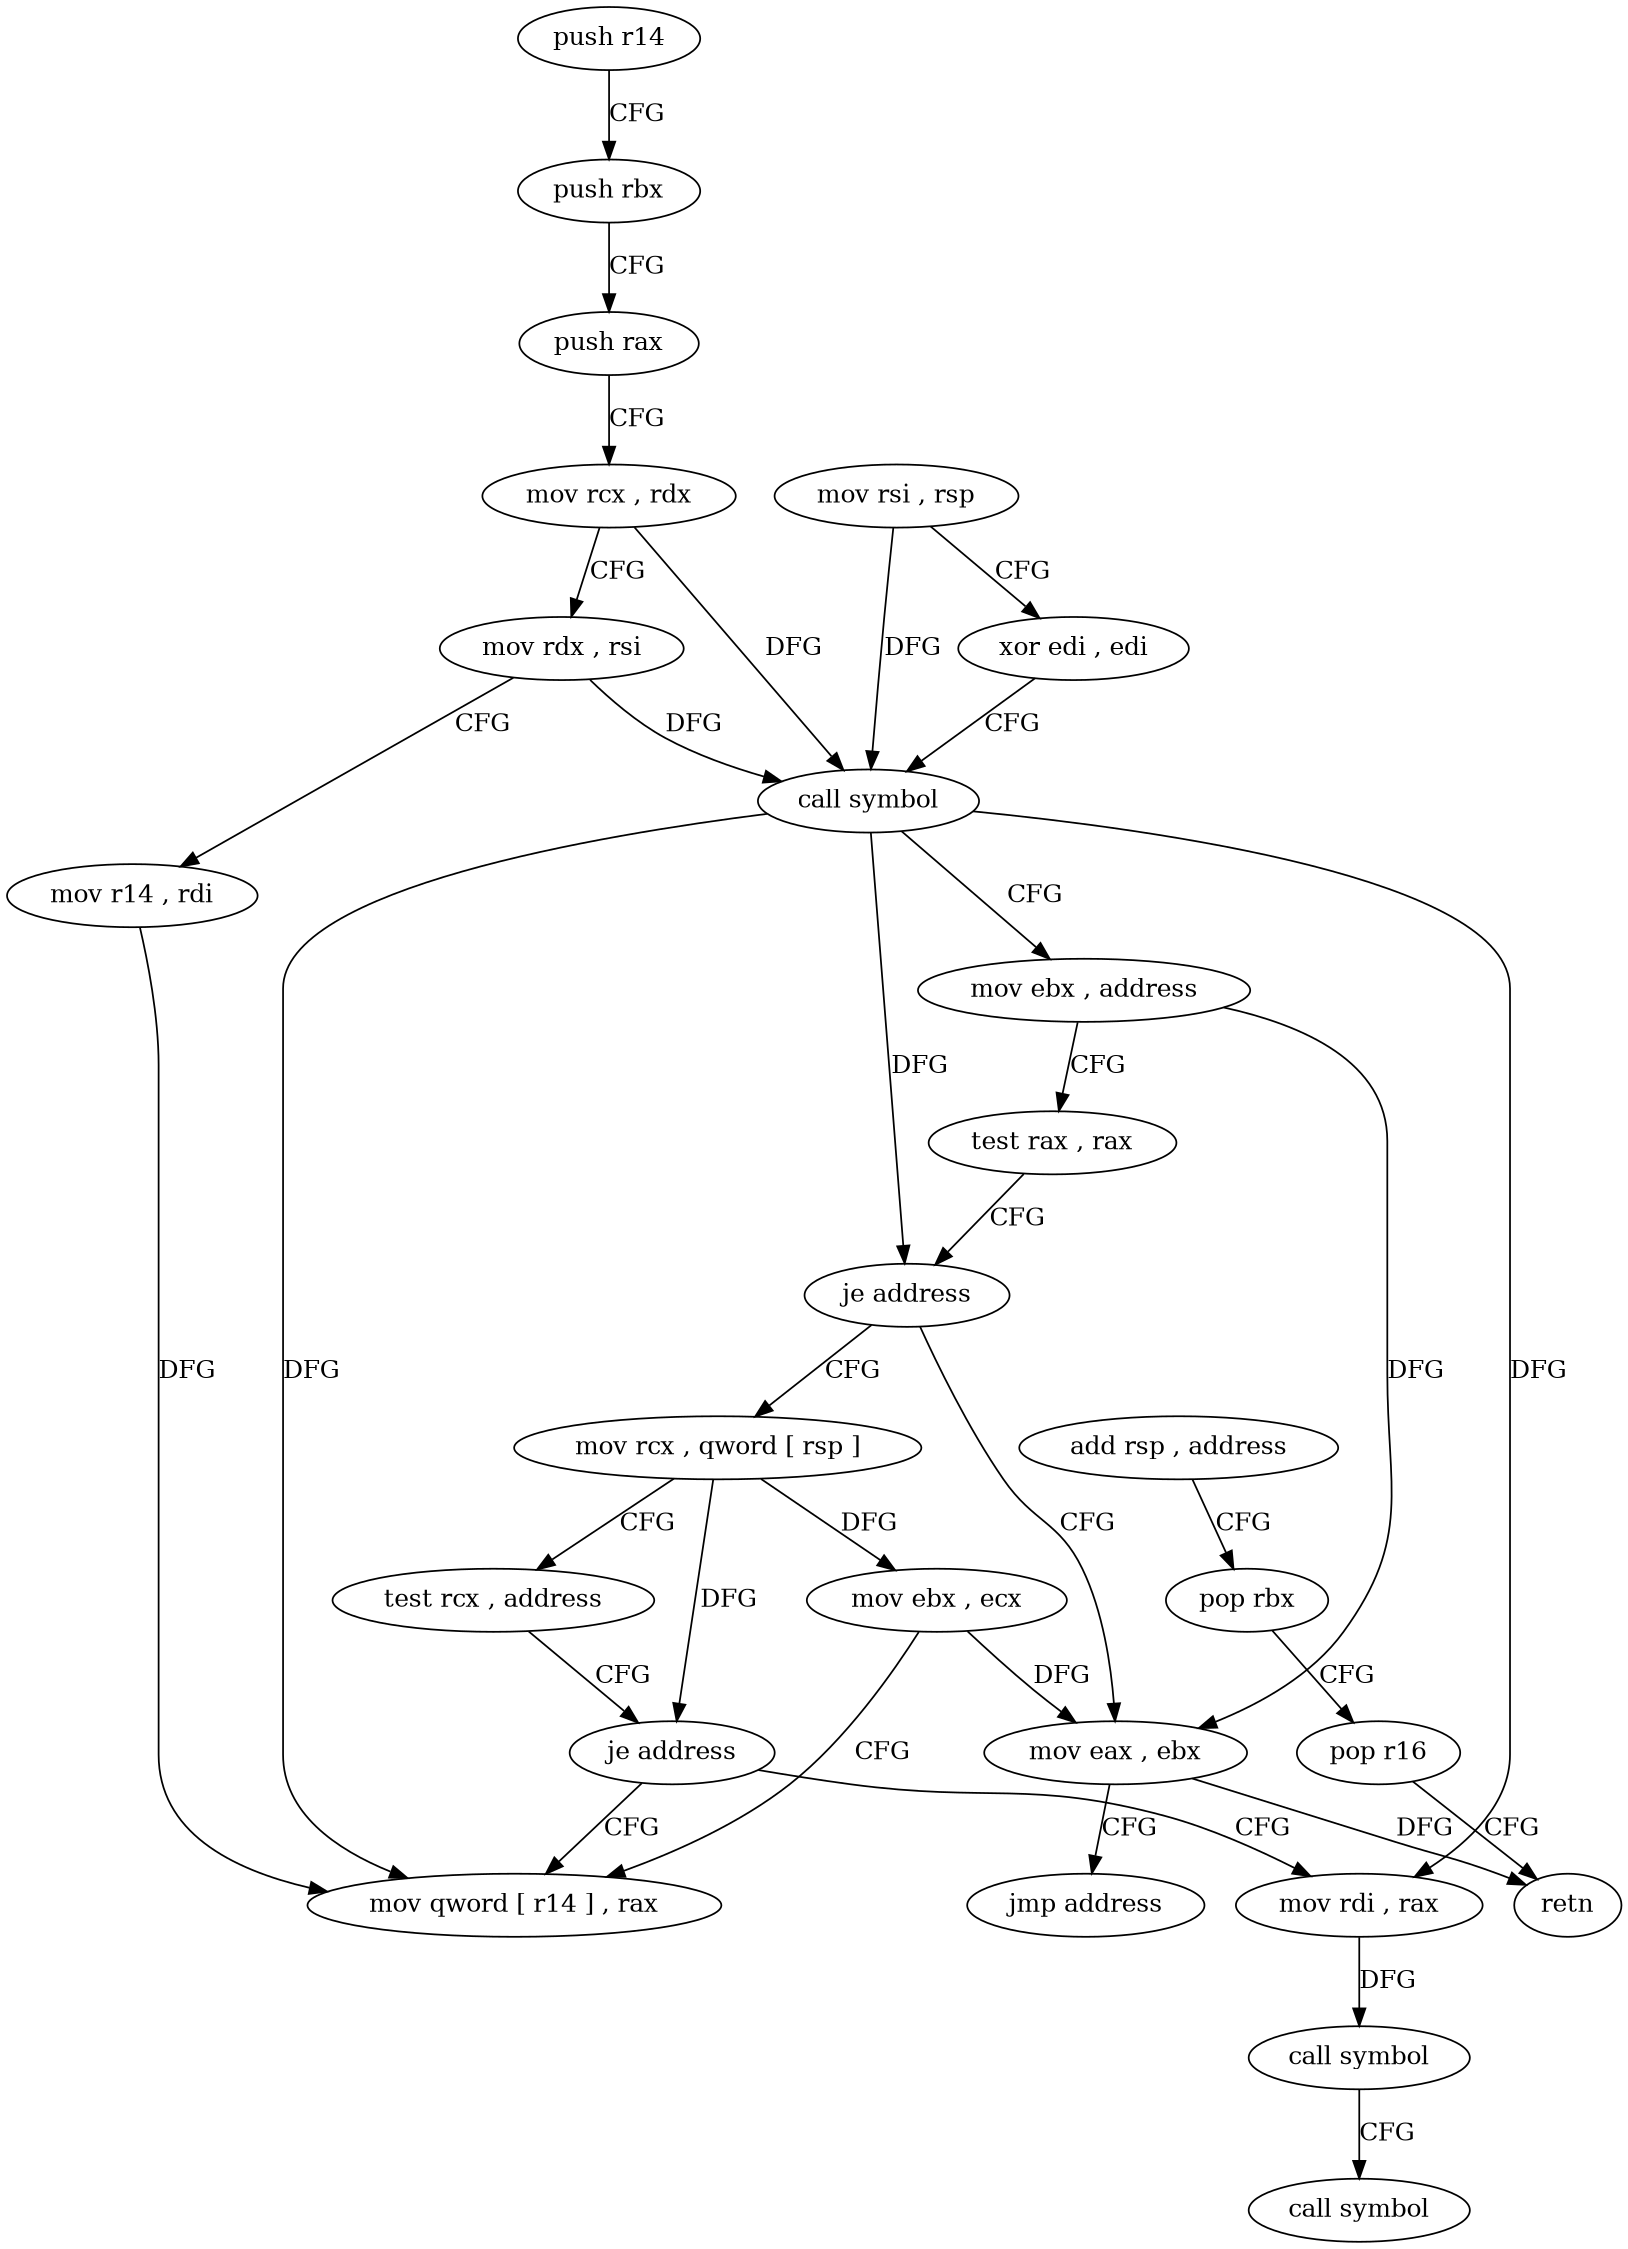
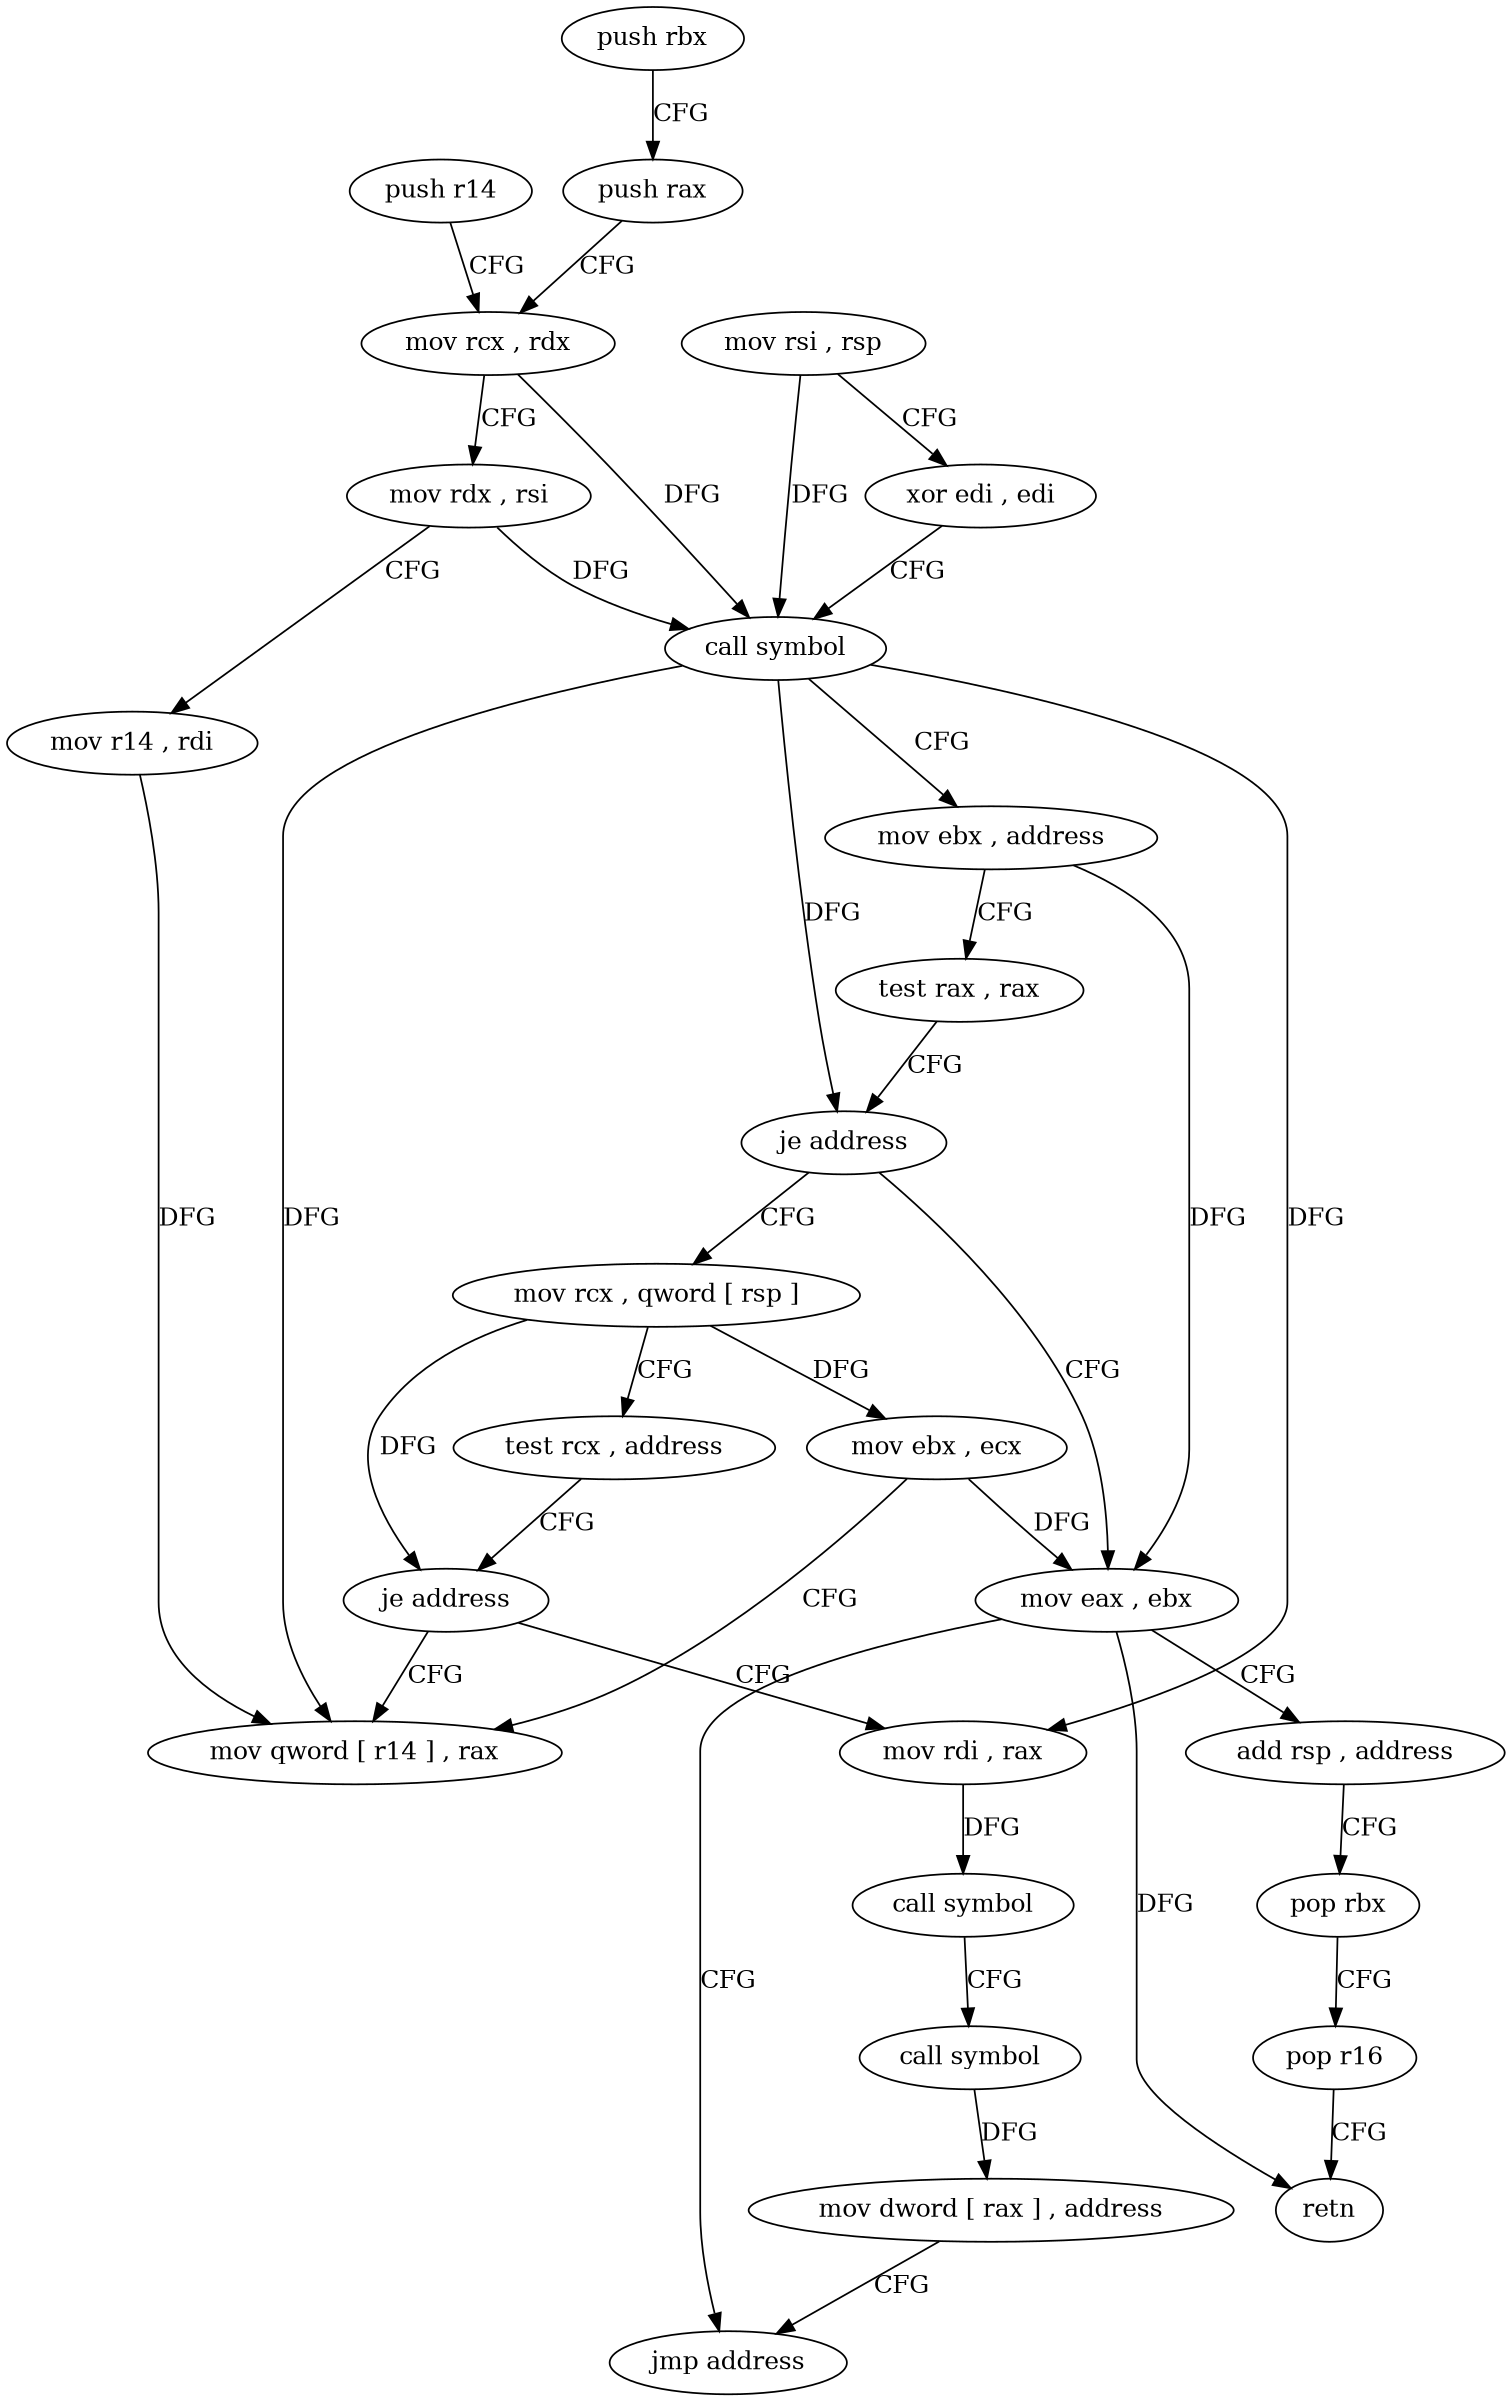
edge "push r14" -> "push rbx": now "push r14" -> "mov rcx , rdx"
edge "mov eax , ebx" -> "add rsp , address": added, label "CFG"
node "mov dword [ rax ] , address": added
